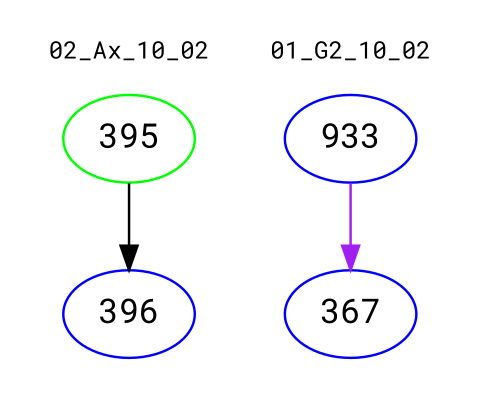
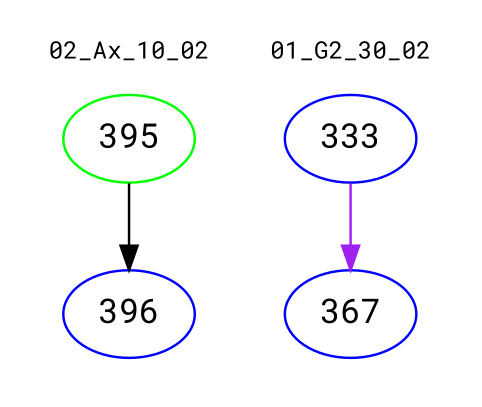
cluster "01_G2_10_02": label "01_G2_10_02" -> "01_G2_30_02"
node "933": label "933" -> "333"
